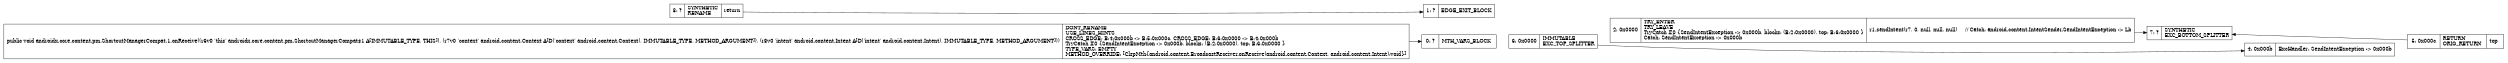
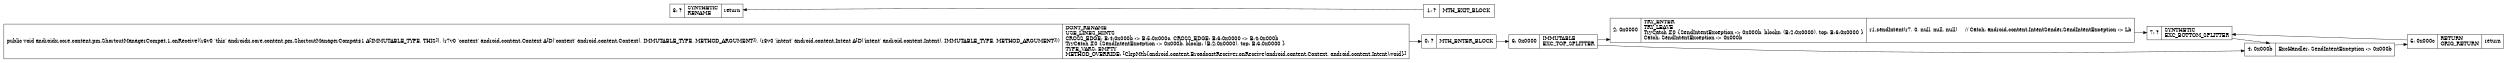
node "1: ?": text "EDGE_EXIT_BLOCK" -> "MTH_EXIT_BLOCK"
edge "8: ?" -> "1: ?": reversed
edge "6: 0x0000" -> "2: 0x0000": added
node "0: ?": text "MTH_VARS_BLOCK" -> "MTH_ENTER_BLOCK"
edge "0: ?" -> "6: 0x0000": added
edge "7: ?" -> "4: 0x000b": added
node "5: 0x000c": text "top" -> "return"
edge "4: 0x000b" -> "5: 0x000c": added
